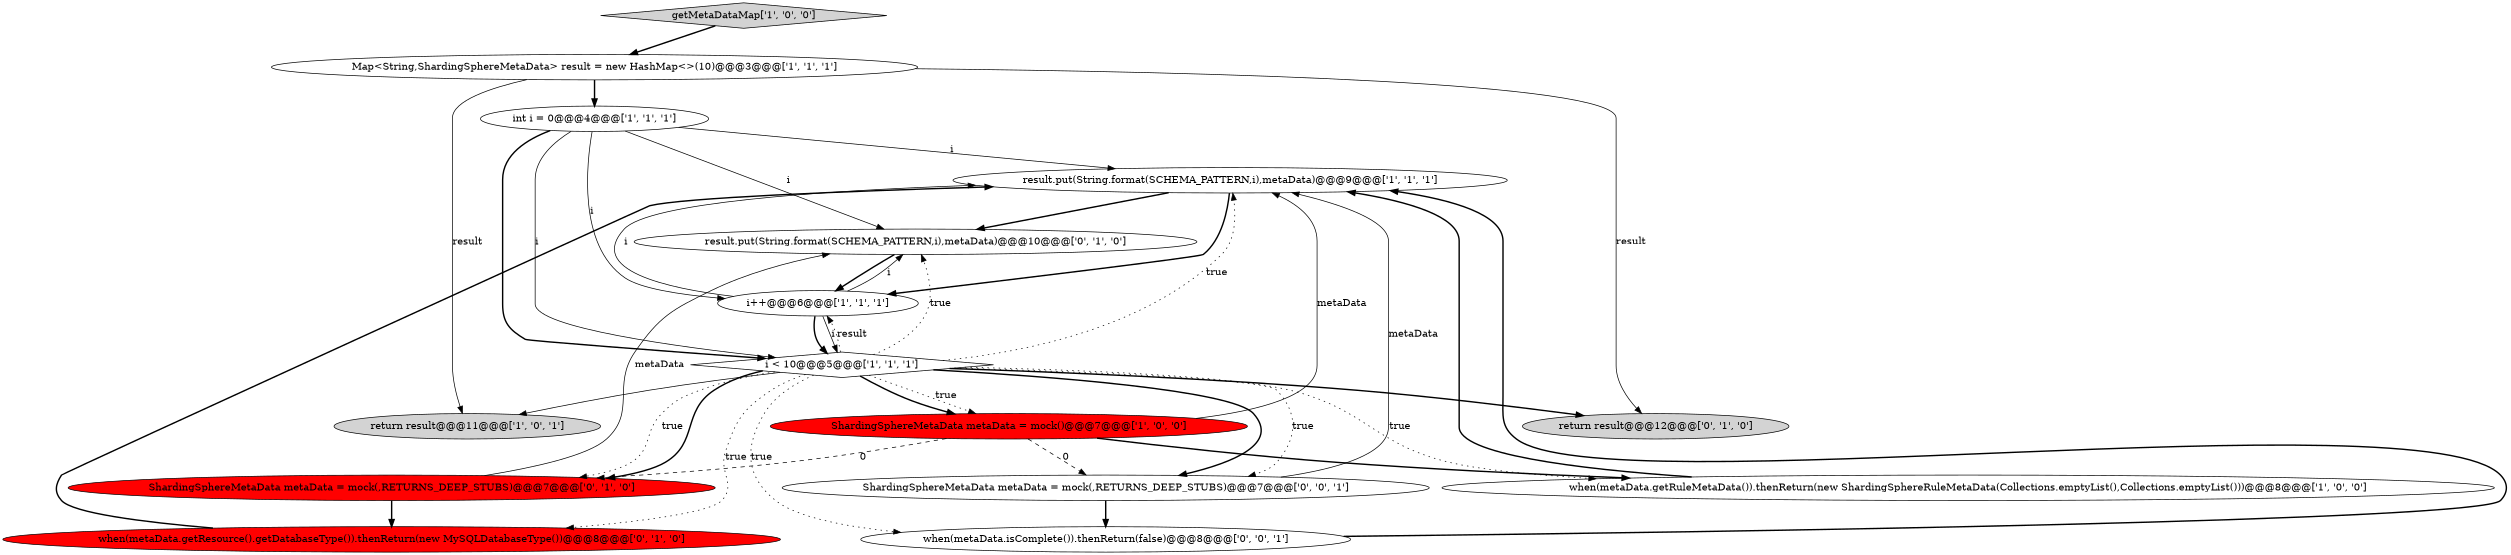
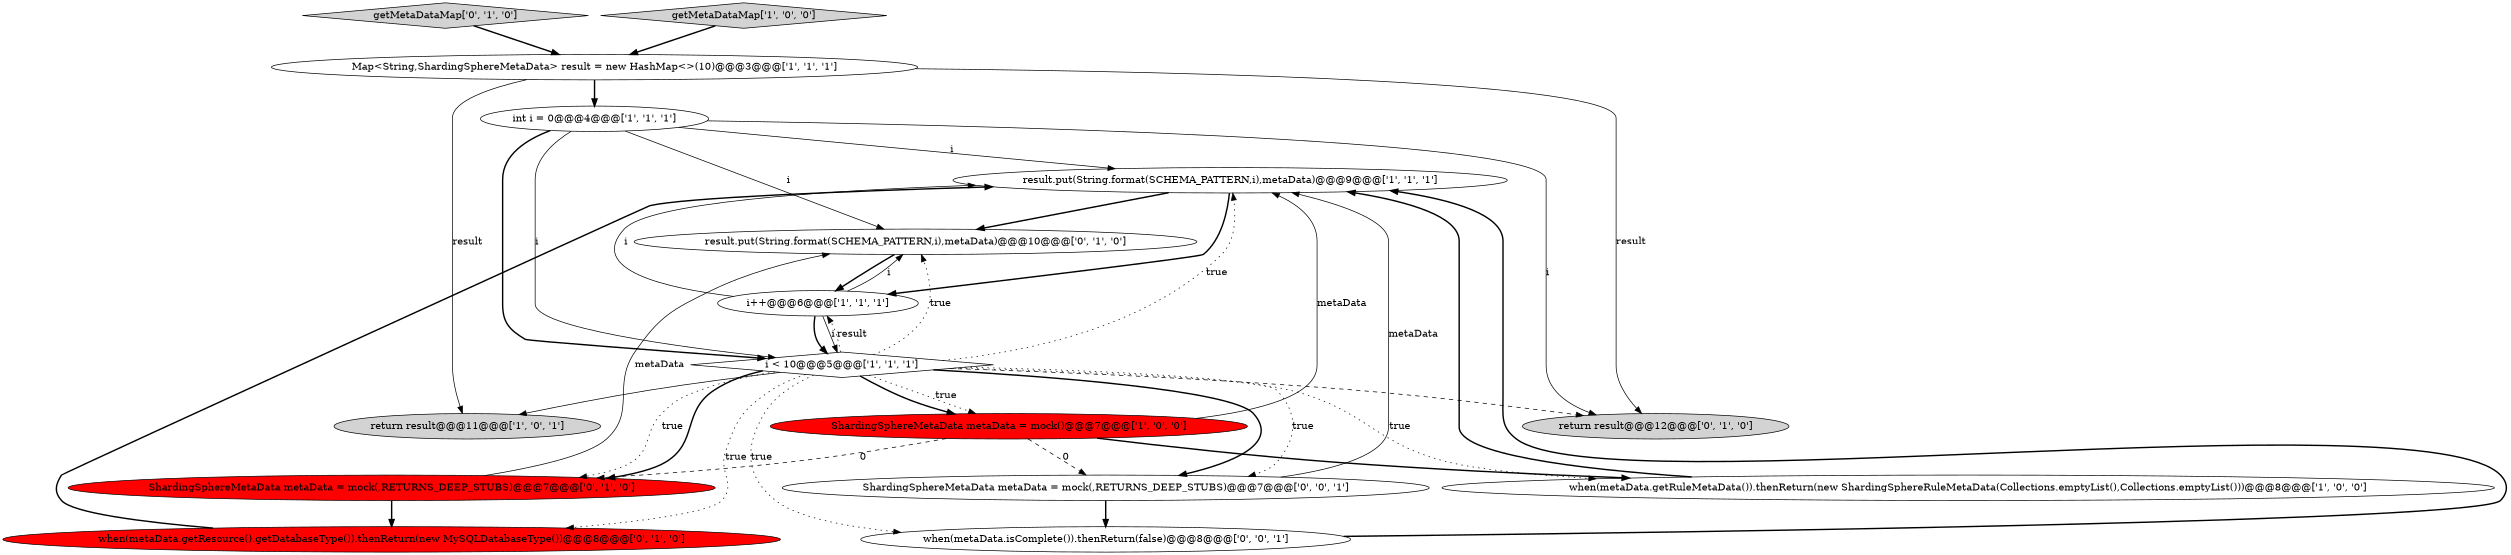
node "getMetaDataMap['0', '1', '0']": added
edge "int i = 0@@@4@@@['1', '1', '1']" -> "i++@@@6@@@['1', '1', '1']": now "int i = 0@@@4@@@['1', '1', '1']" -> "return result@@@12@@@['0', '1', '0']"
edge "i < 10@@@5@@@['1', '1', '1']" -> "return result@@@12@@@['0', '1', '0']": style bold -> dashed
